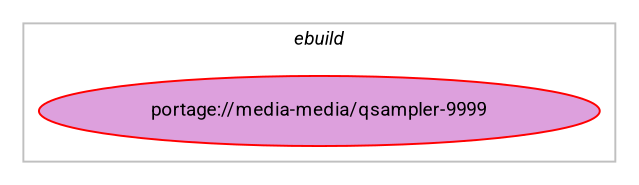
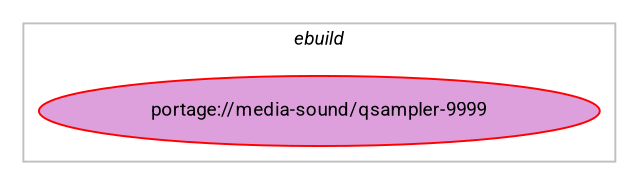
node "portage://media-media/qsampler-9999": label "portage://media-media/qsampler-9999" -> "portage://media-sound/qsampler-9999"
